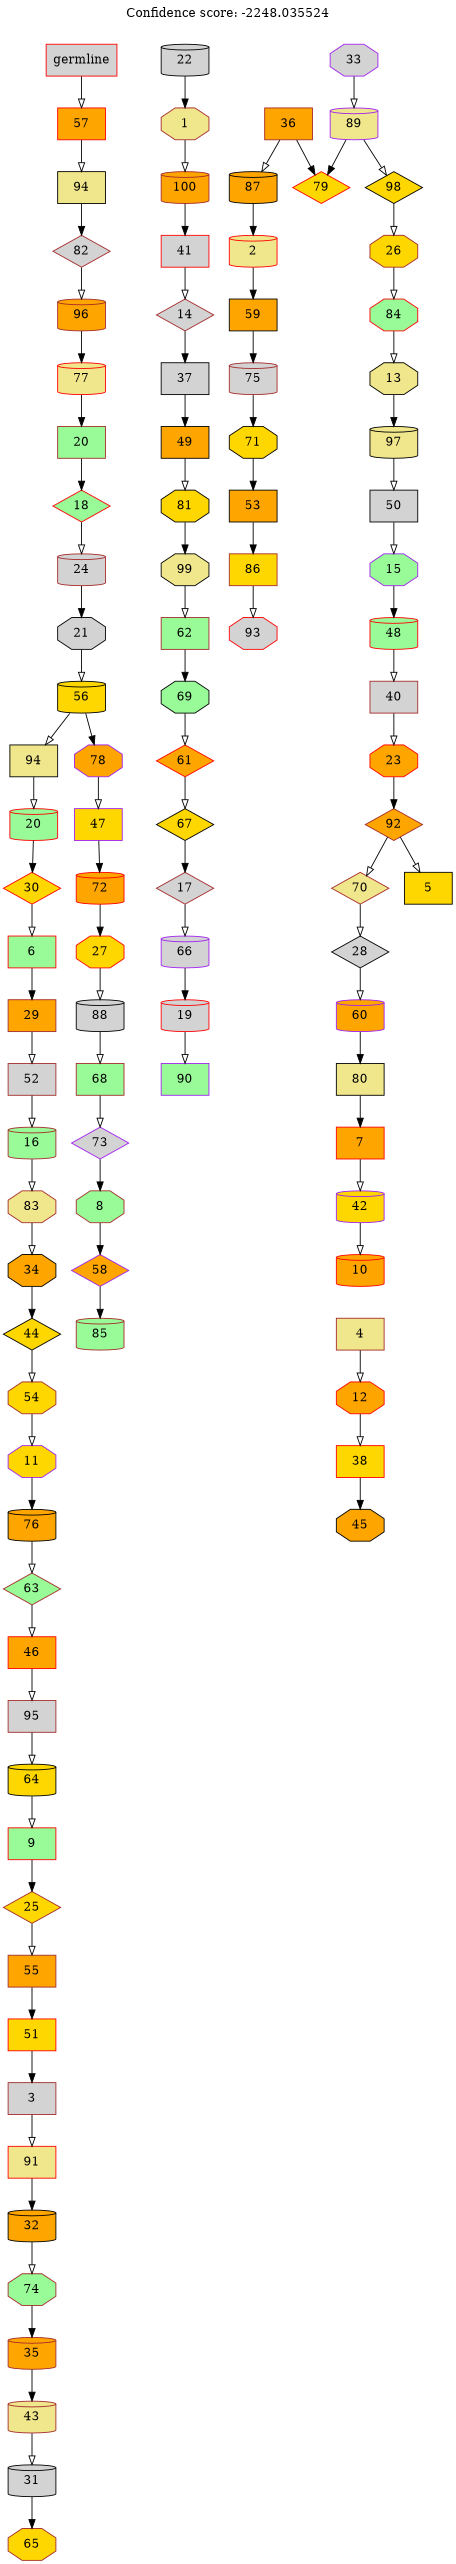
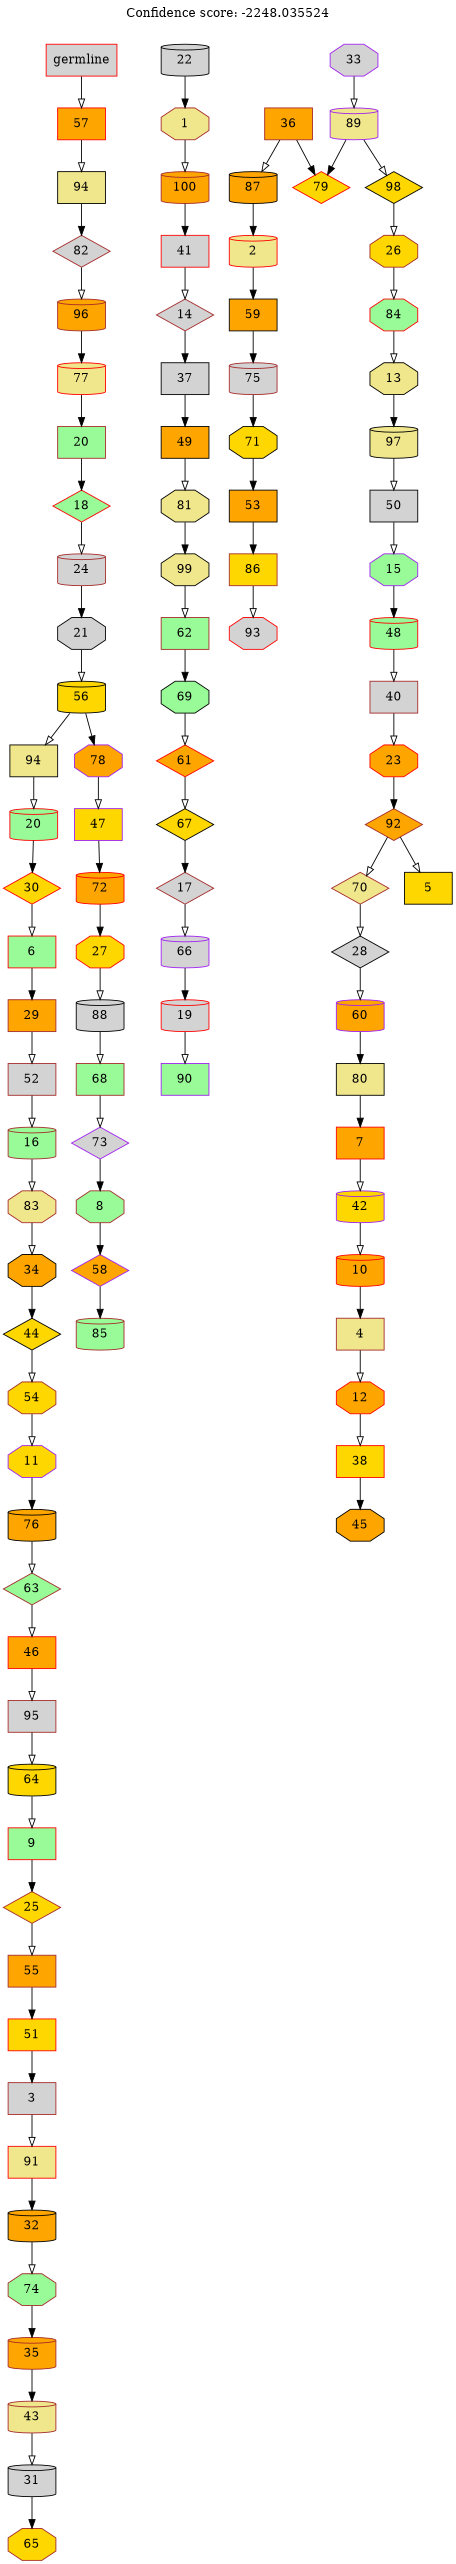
node "81": fillcolor gold -> khaki
edge "10" -> "4": added
